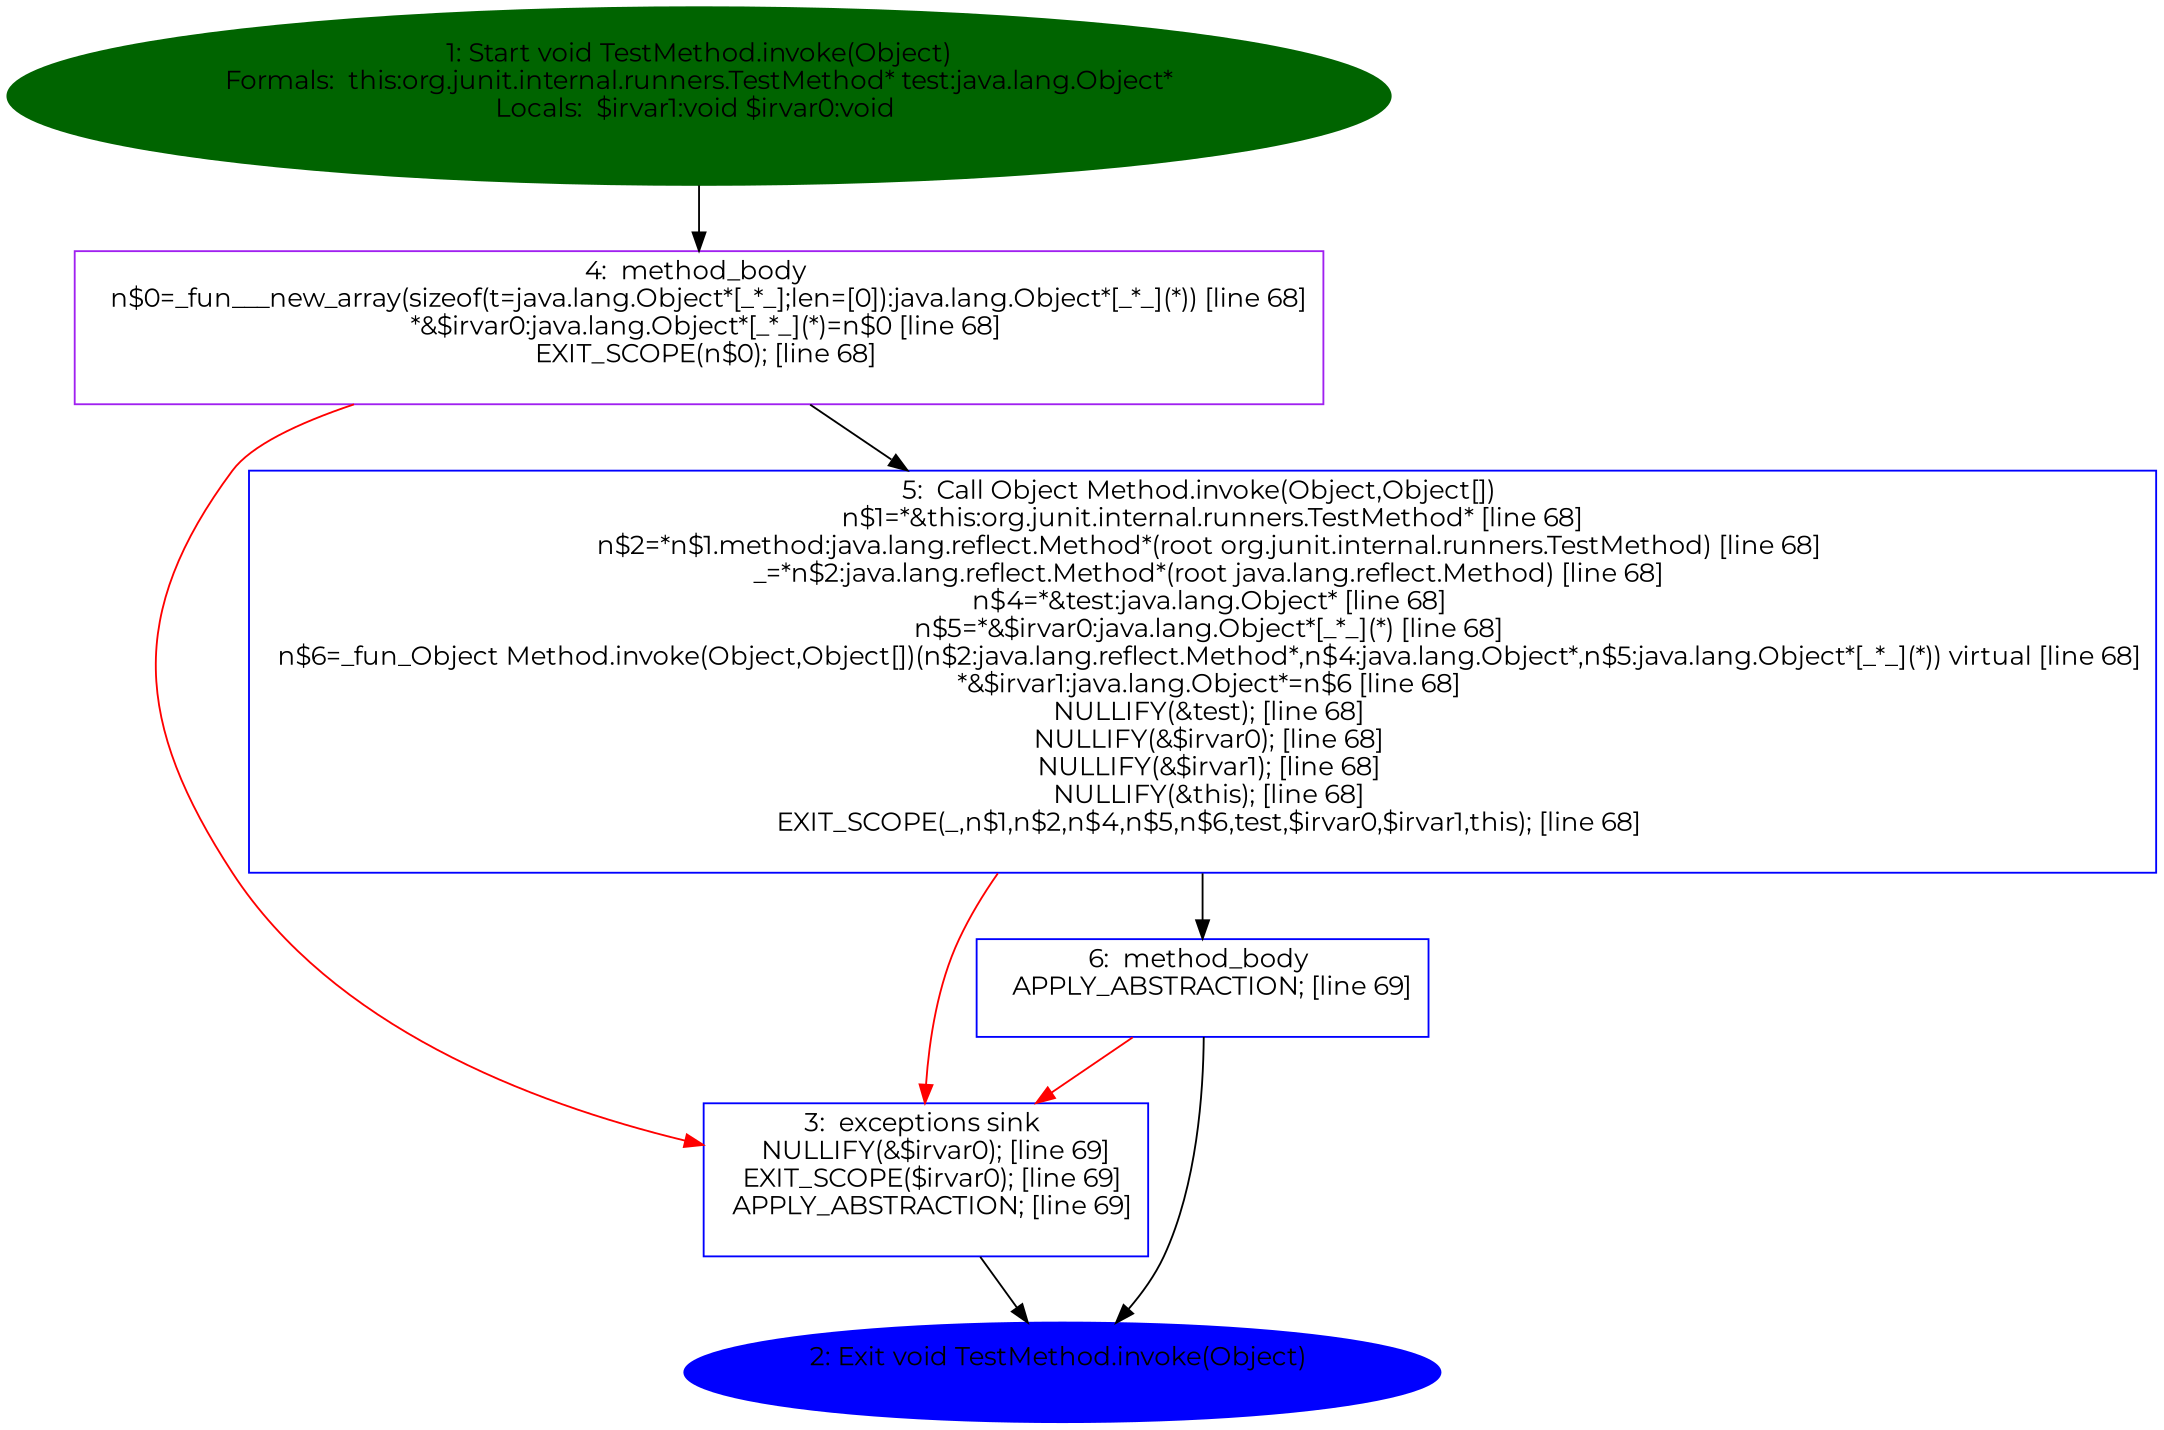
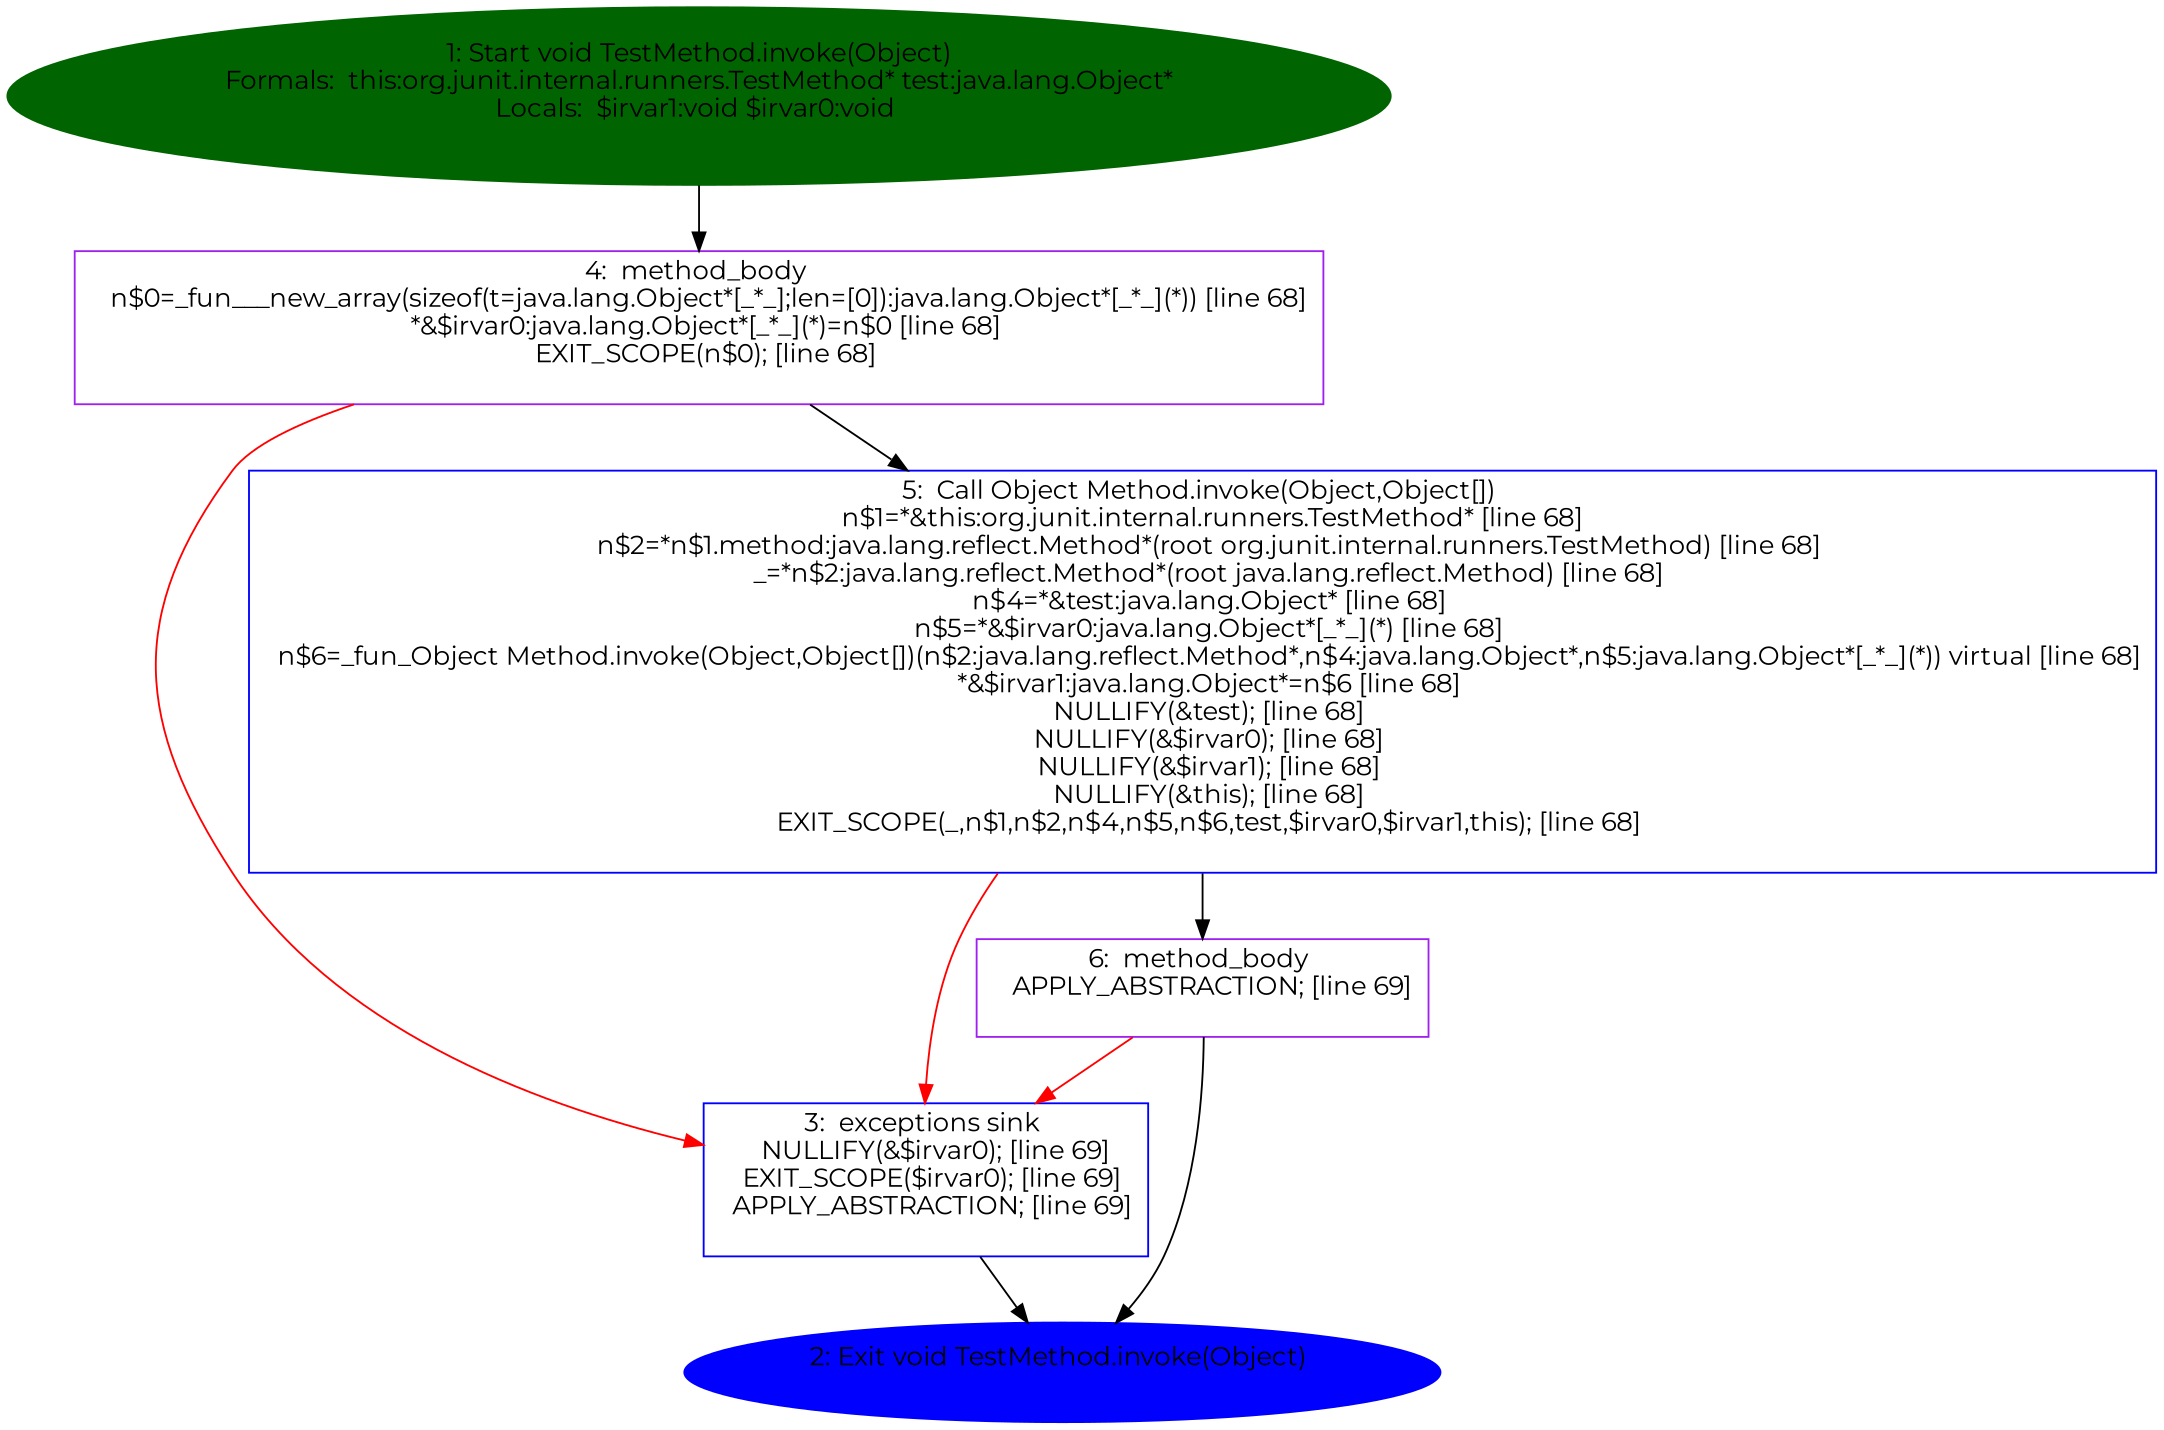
node "6:  method_body APPLY_ABSTRACTION; [line 69]": color blue -> purple
